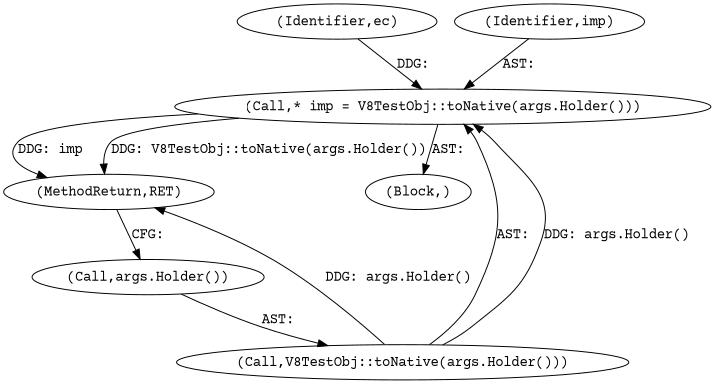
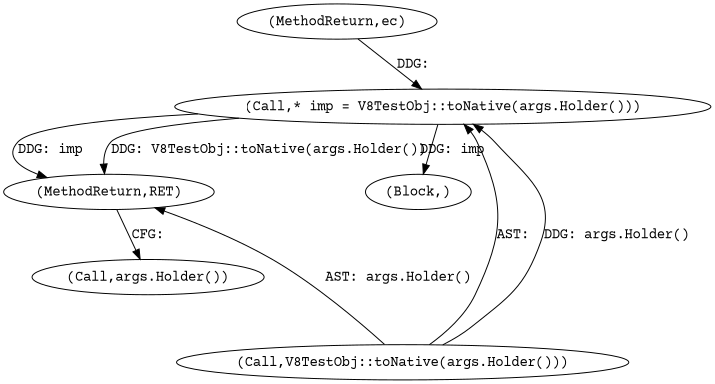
node "(Identifier,ec)": label "(Identifier,ec)" -> "(MethodReturn,ec)"
node "(Identifier,imp)": removed
edge "(Call,* imp = V8TestObj::toNative(args.Holder()))" -> "(Block,)": label "AST: " -> "DDG: imp"
edge "(Call,V8TestObj::toNative(args.Holder()))" -> "(MethodReturn,RET)": label "DDG: args.Holder()" -> "AST: args.Holder()"
edge "(Call,args.Holder())" -> "(Call,V8TestObj::toNative(args.Holder()))": removed, label "AST:"
